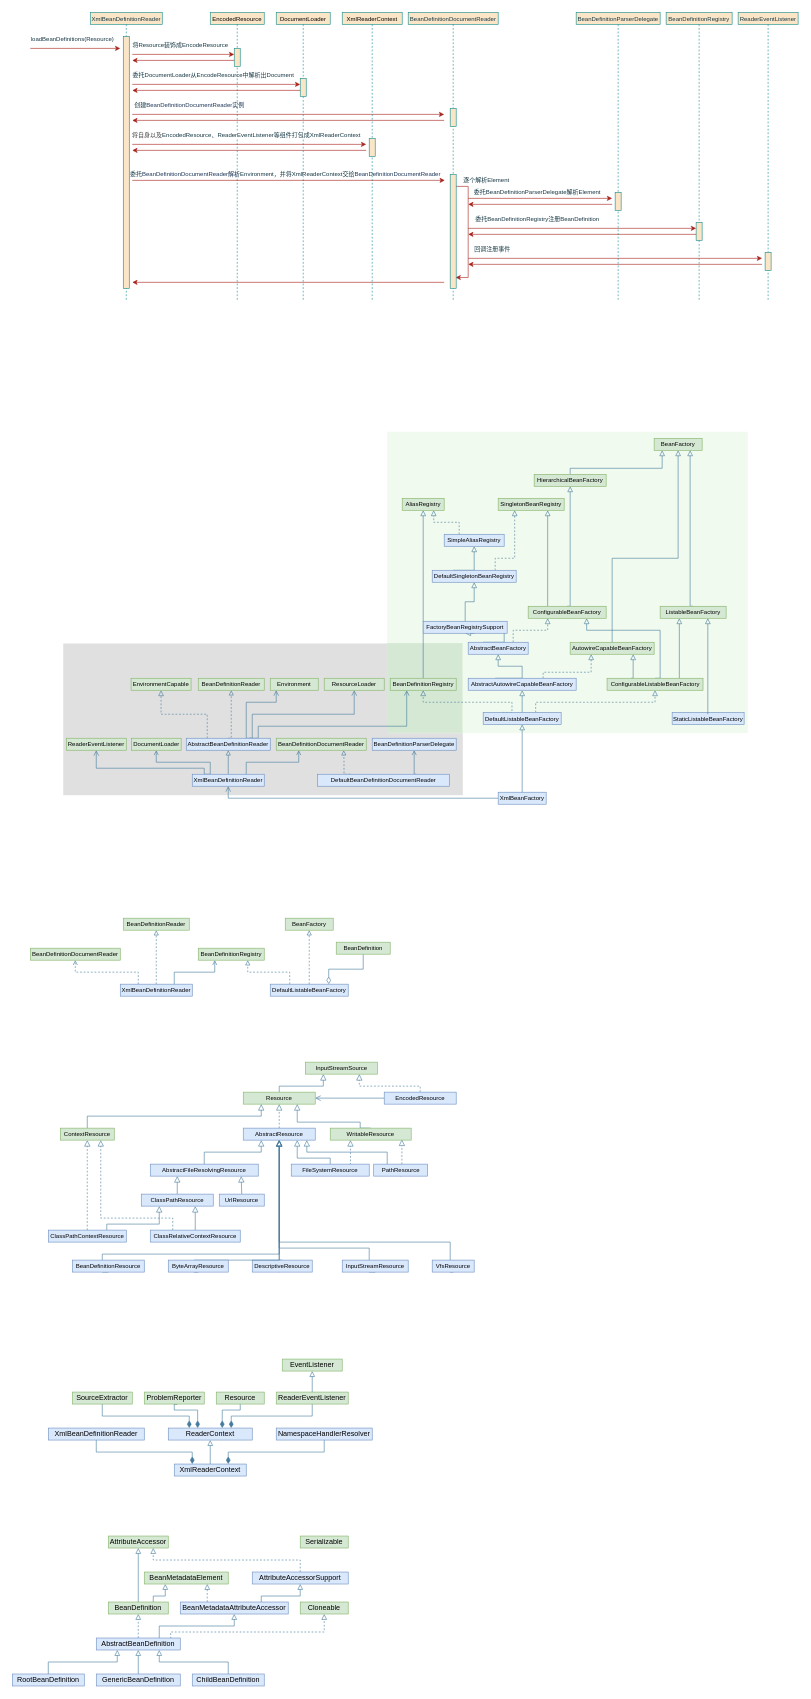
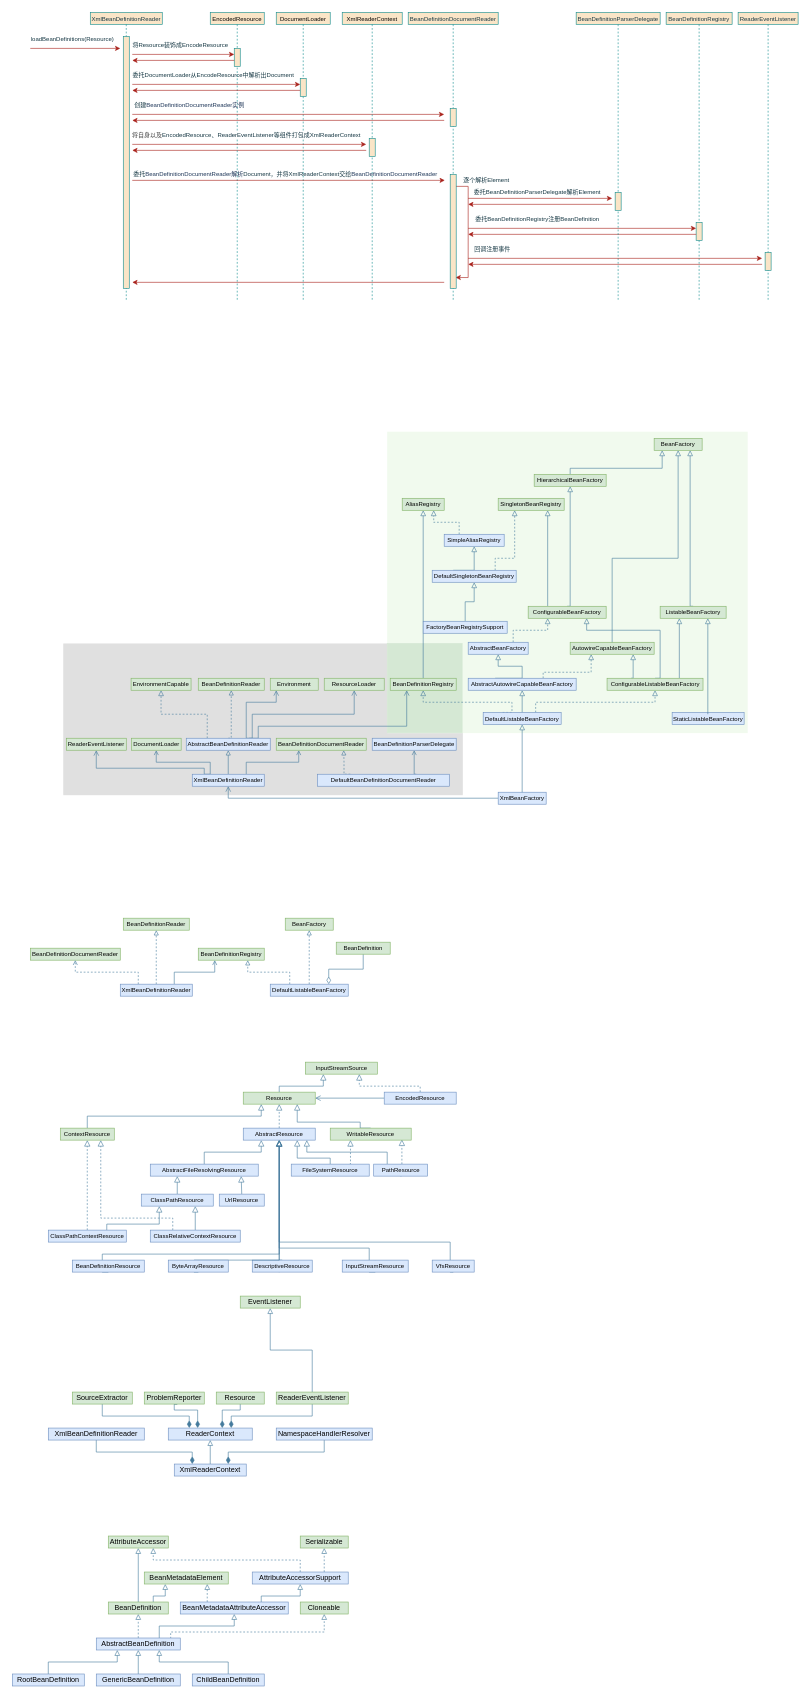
node "委托BeanDefinitionDocumentReader解析Environment，并将XmlReaderContext交给BeanDefinitionDocumentReader": label "委托BeanDefinitionDocumentReader解析Environment，并将XmlReaderContext交给BeanDefinitionDocumentReader" -> "委托BeanDefinitionDocumentReader解析Document，并将XmlReaderContext交给BeanDefinitionDocumentReader"
edge "AbstractBeanFactory" -> "FactoryBeanRegistrySupport": removed
node "EventListener": moved (312, 1365) -> (270, 1302)
edge "AttributeAccessorSupport" -> "Serializable": added
